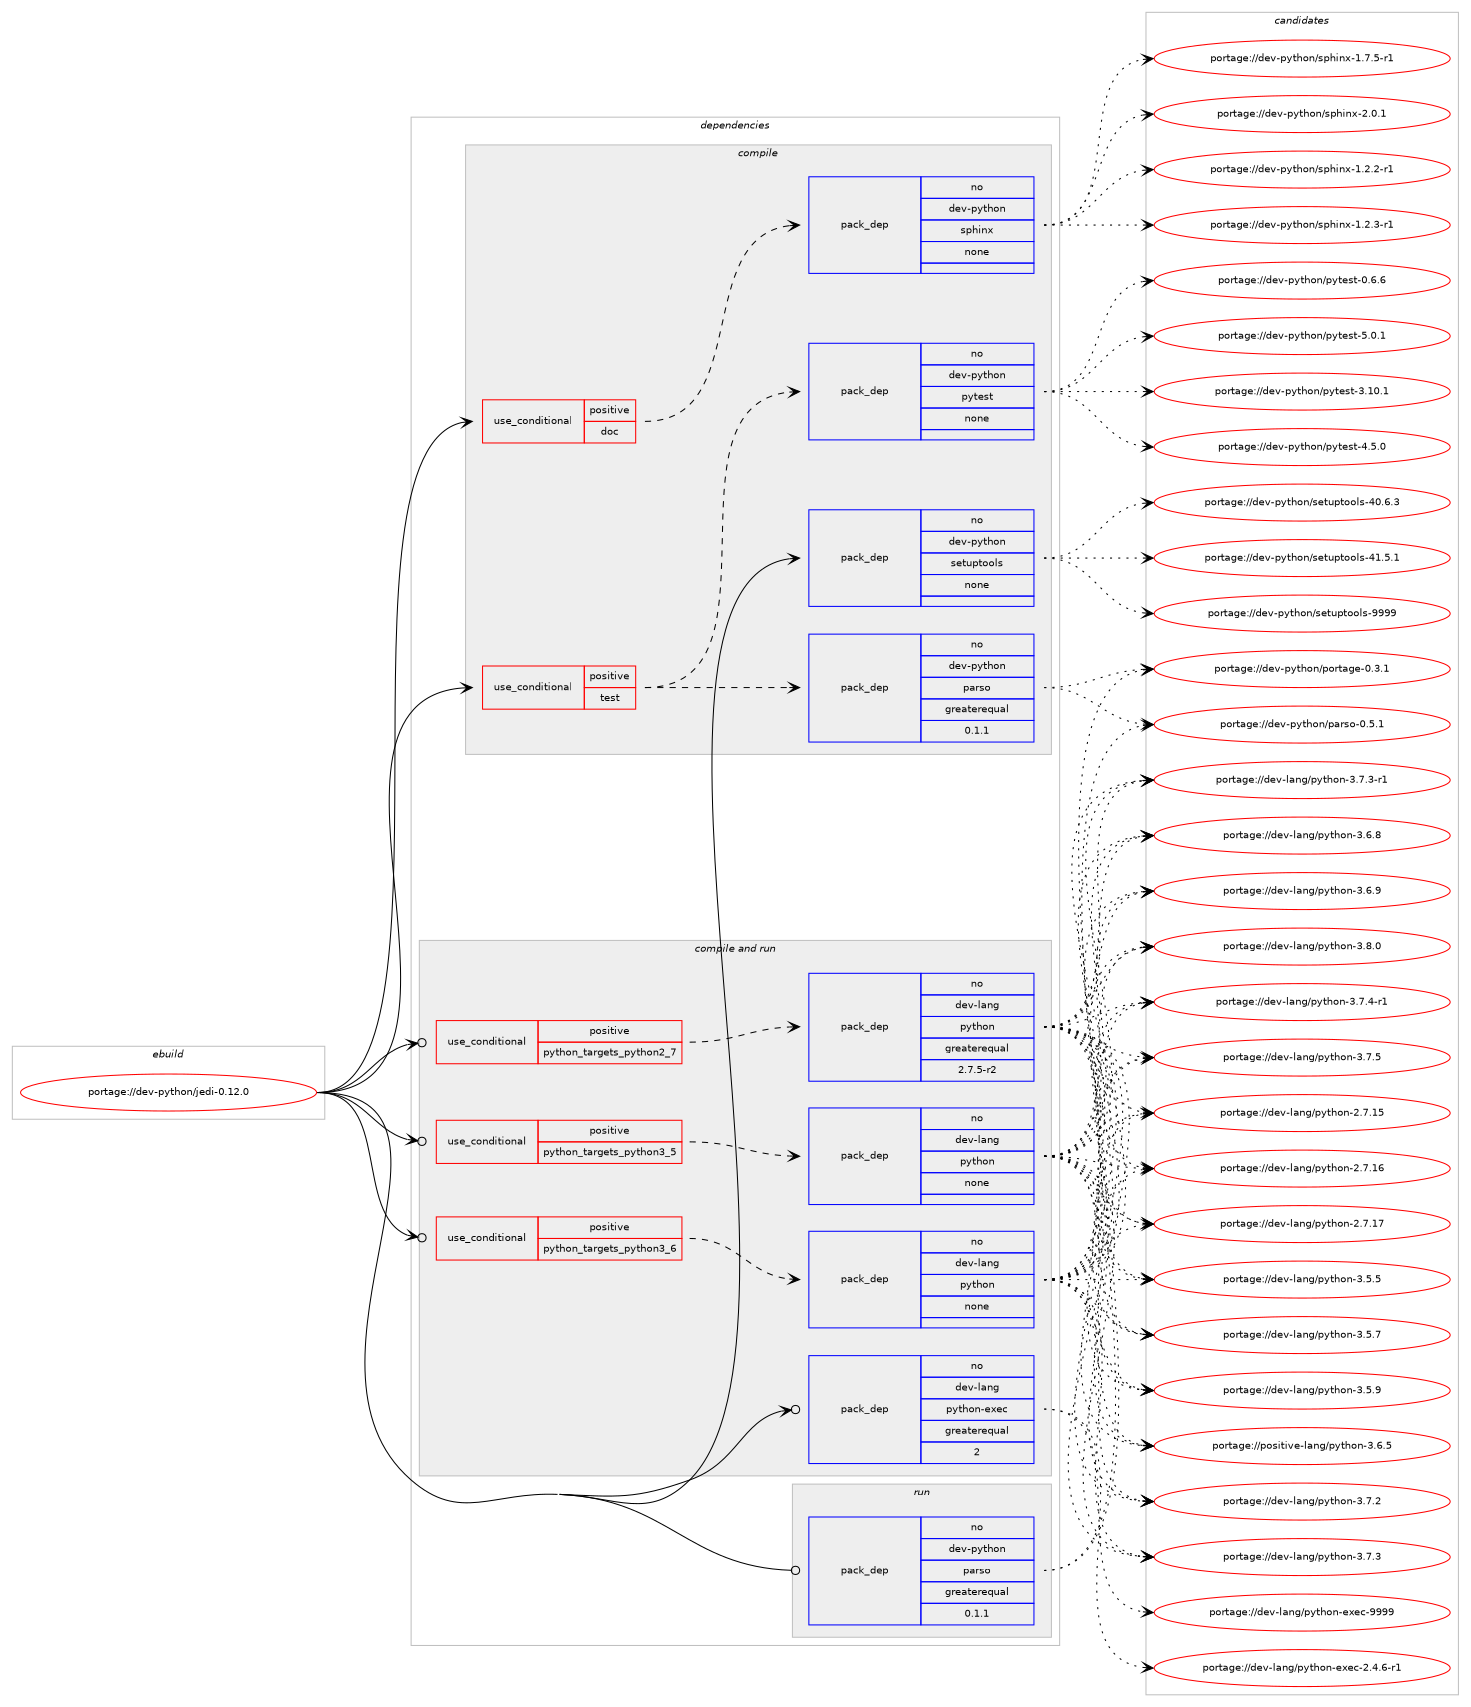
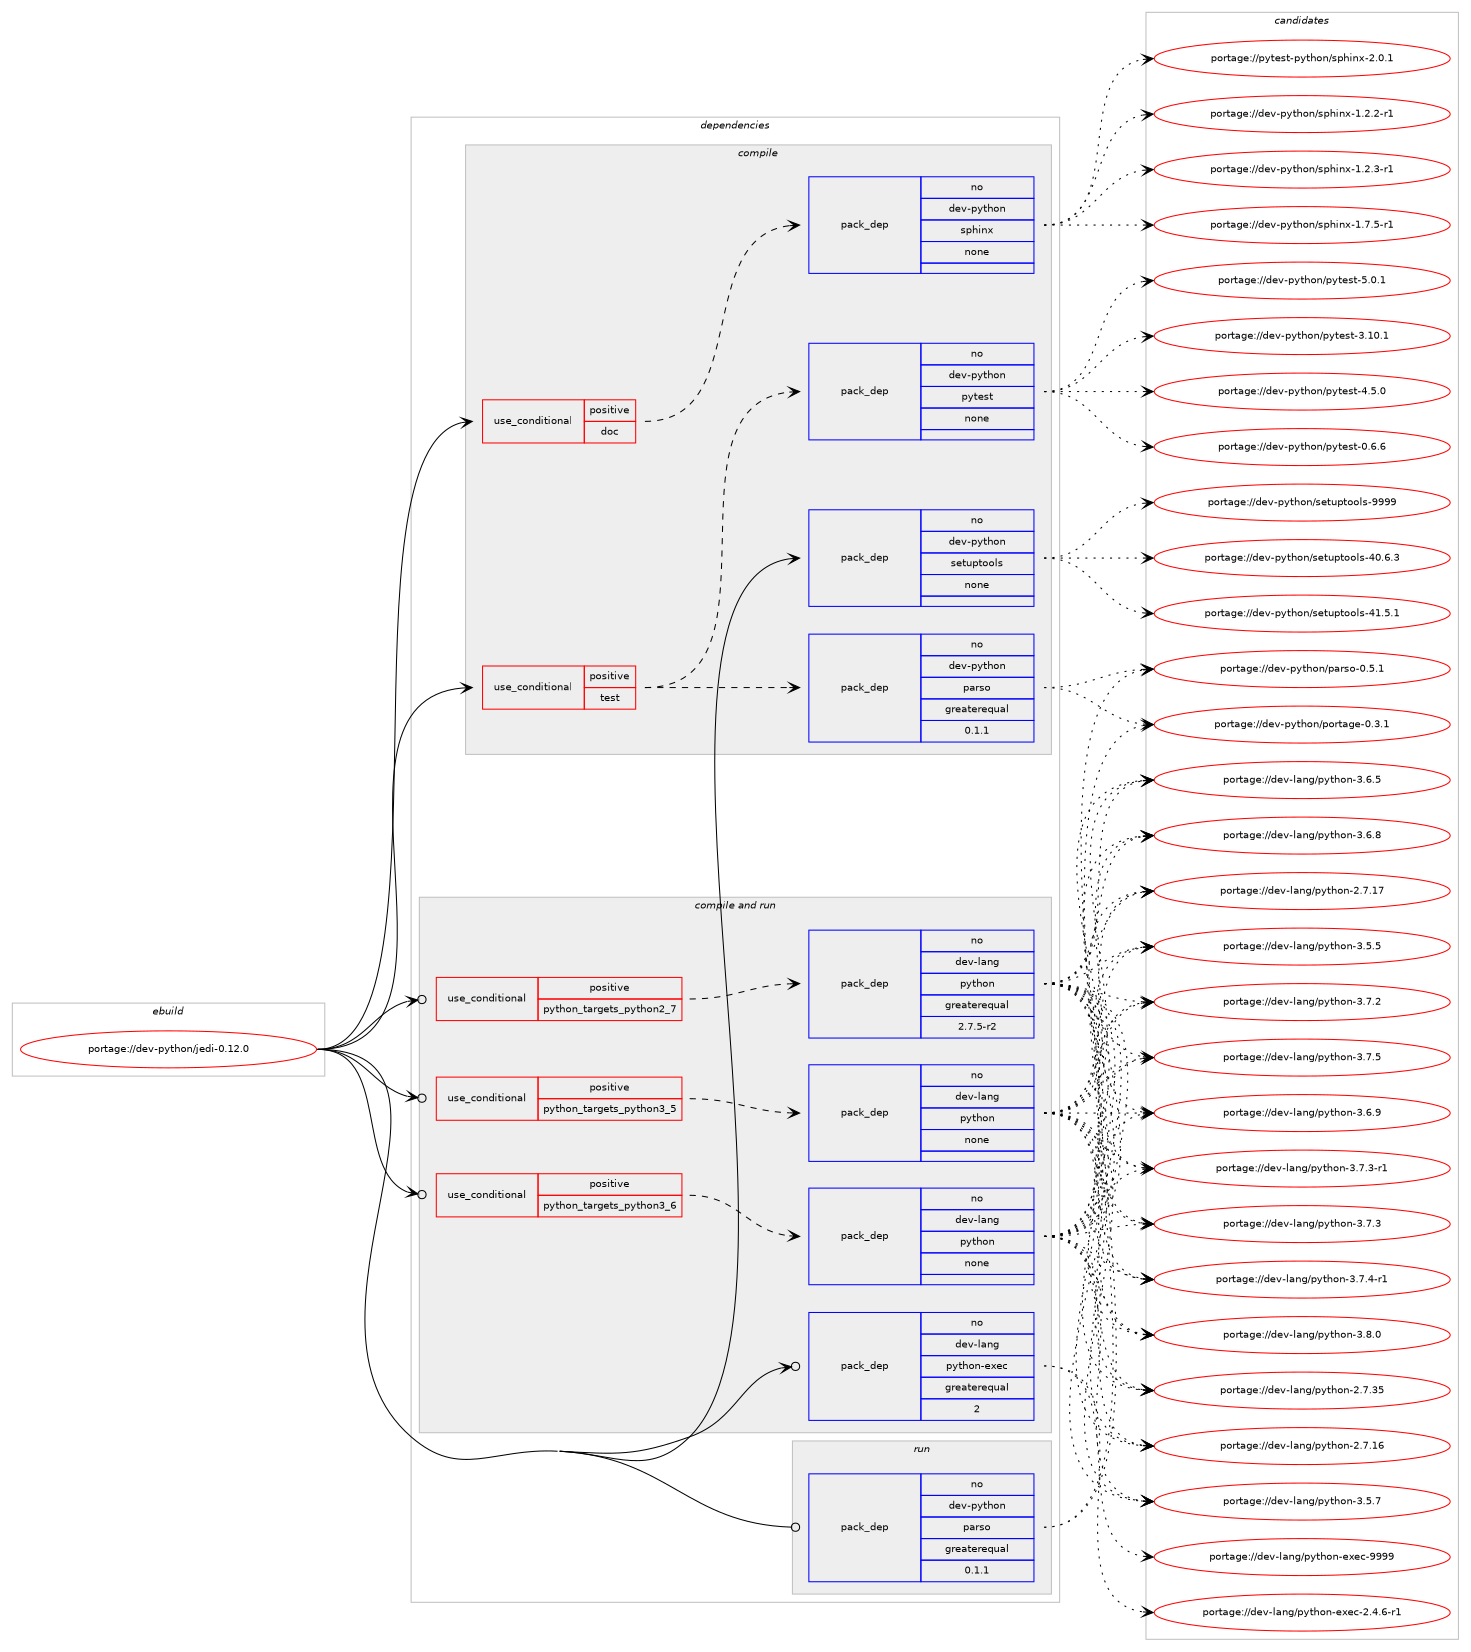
node "portage://dev-python/sphinx-2.0.1": label "portage://dev-python/sphinx-2.0.1" -> "portage://pytest-python/sphinx-2.0.1"
node "portage://dev-lang/python-2.7.15": label "portage://dev-lang/python-2.7.15" -> "portage://dev-lang/python-2.7.35"
node "portage://dev-lang/python-3.5.9": removed
node "portage://positive-lang/python-3.6.5": label "portage://positive-lang/python-3.6.5" -> "portage://dev-lang/python-3.6.5"
